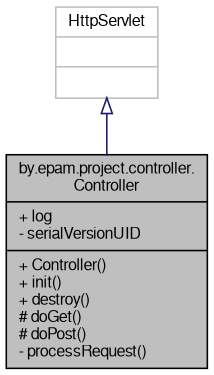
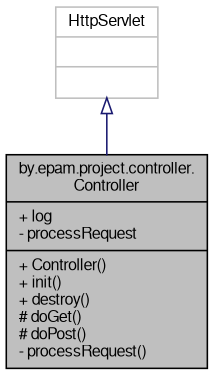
node "by.epam.project.controller.": text "- serialVersionUID" -> "- processRequest"
